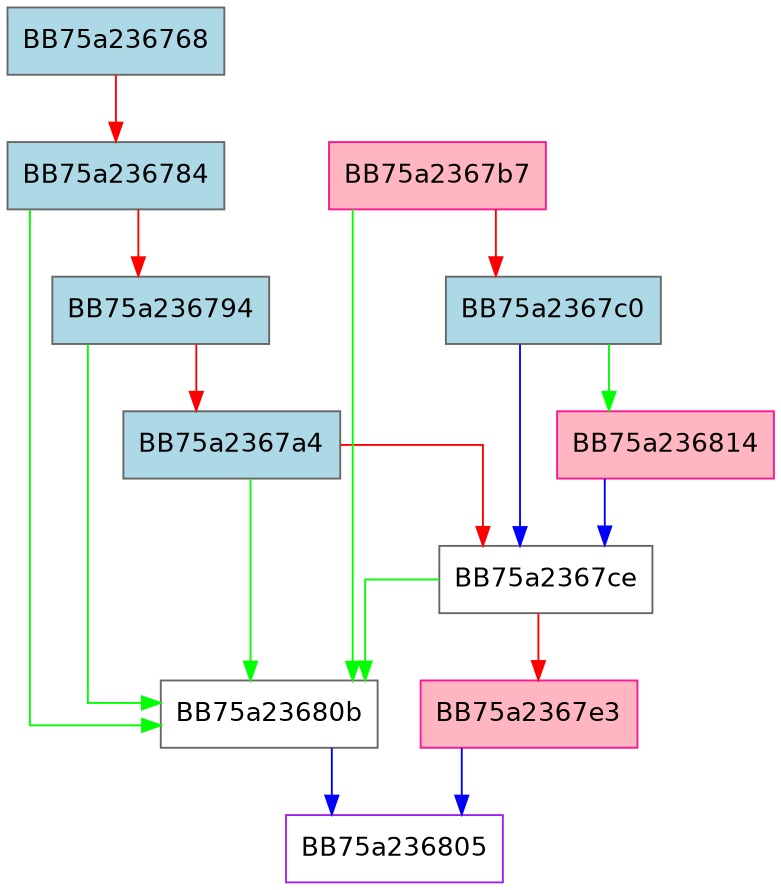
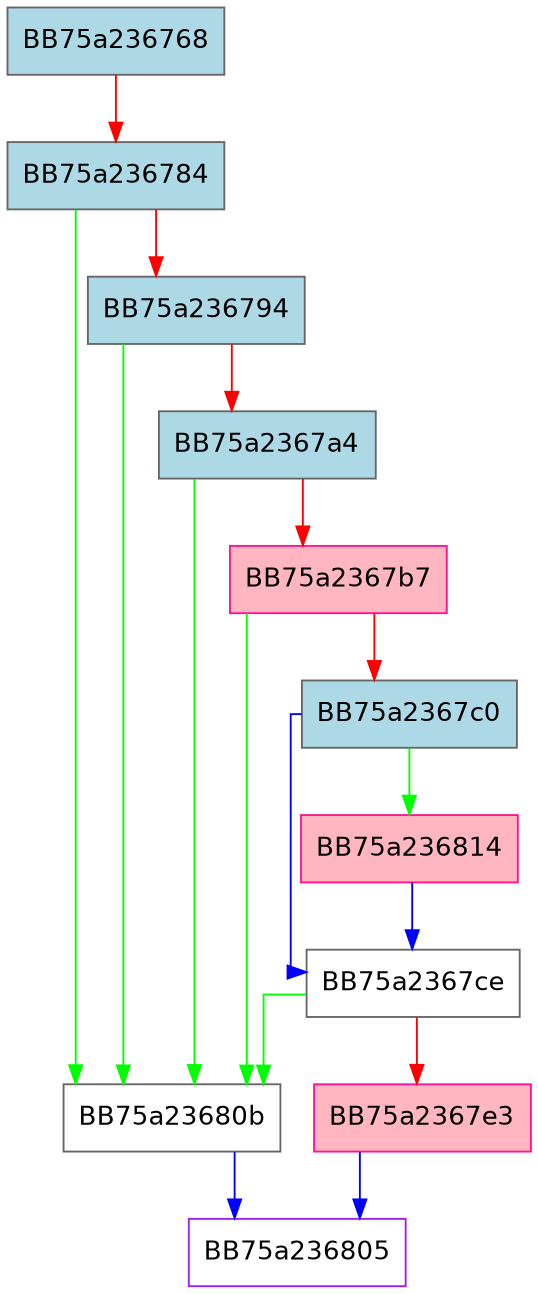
edge "BB75a2367a4" -> "BB75a2367ce": now "BB75a2367a4" -> "BB75a2367b7"
